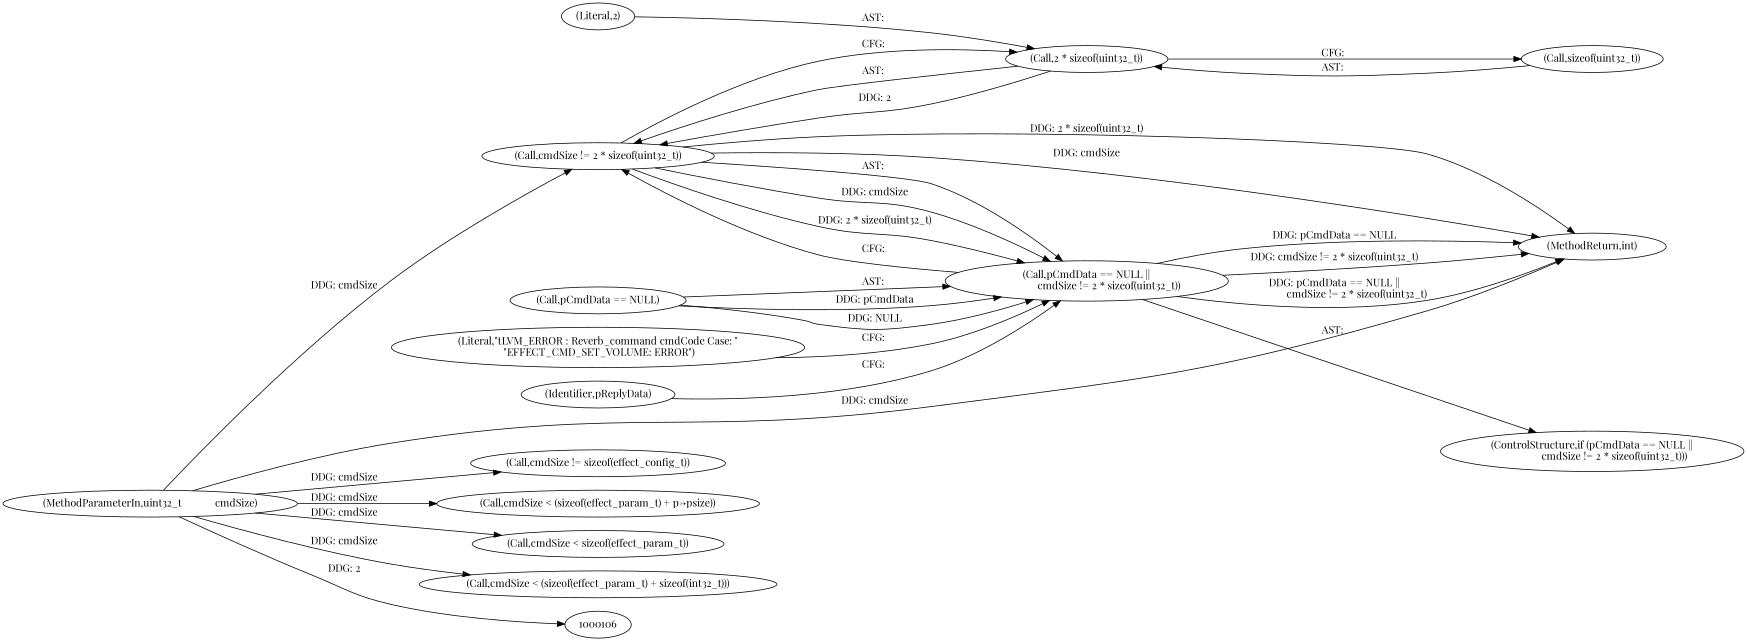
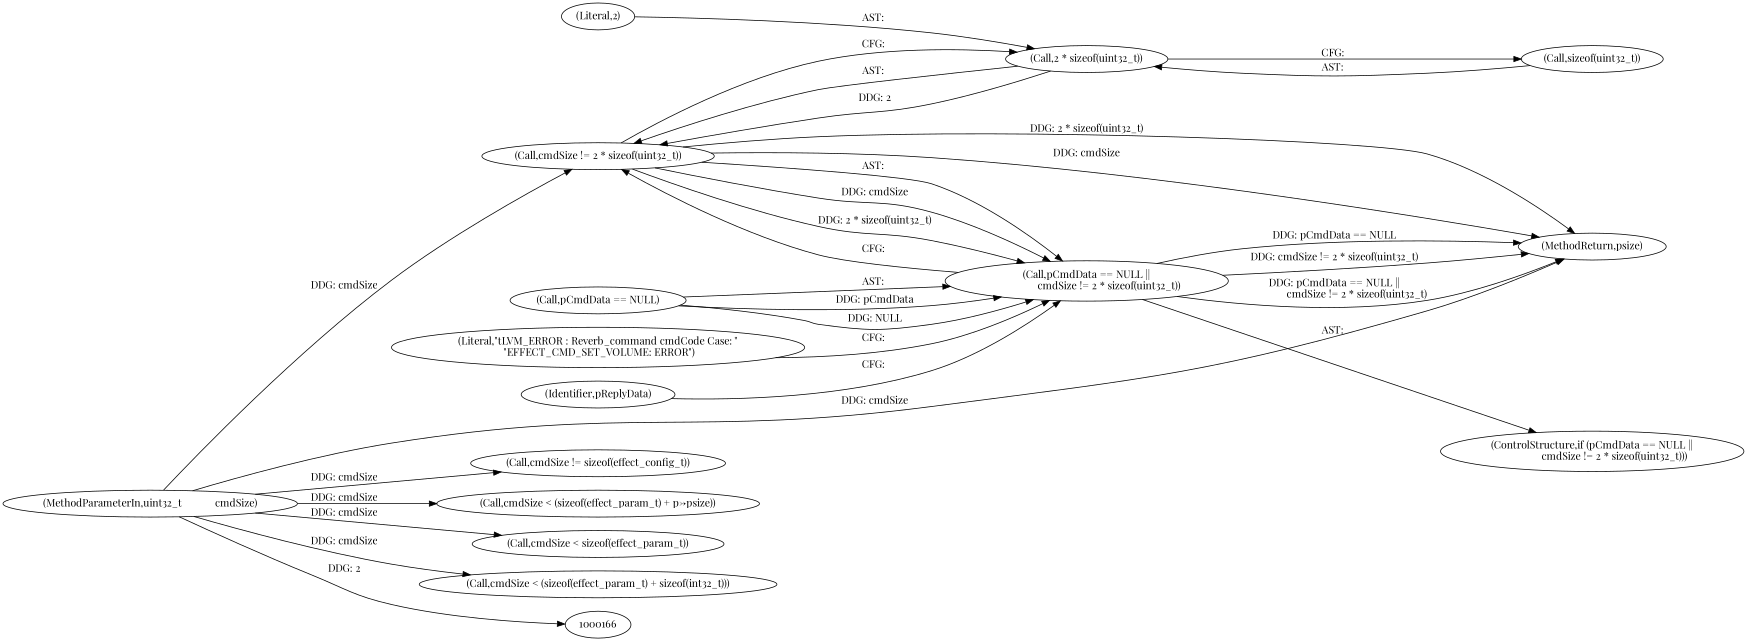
node "(MethodReturn,int)": label "(MethodReturn,int)" -> "(MethodReturn,psize)"
node "1000106": label "1000106" -> "1000166"
